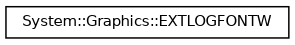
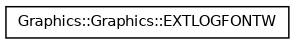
node "System::Graphics::EXTLOGFONTW": label "System::Graphics::EXTLOGFONTW" -> "Graphics::Graphics::EXTLOGFONTW"
